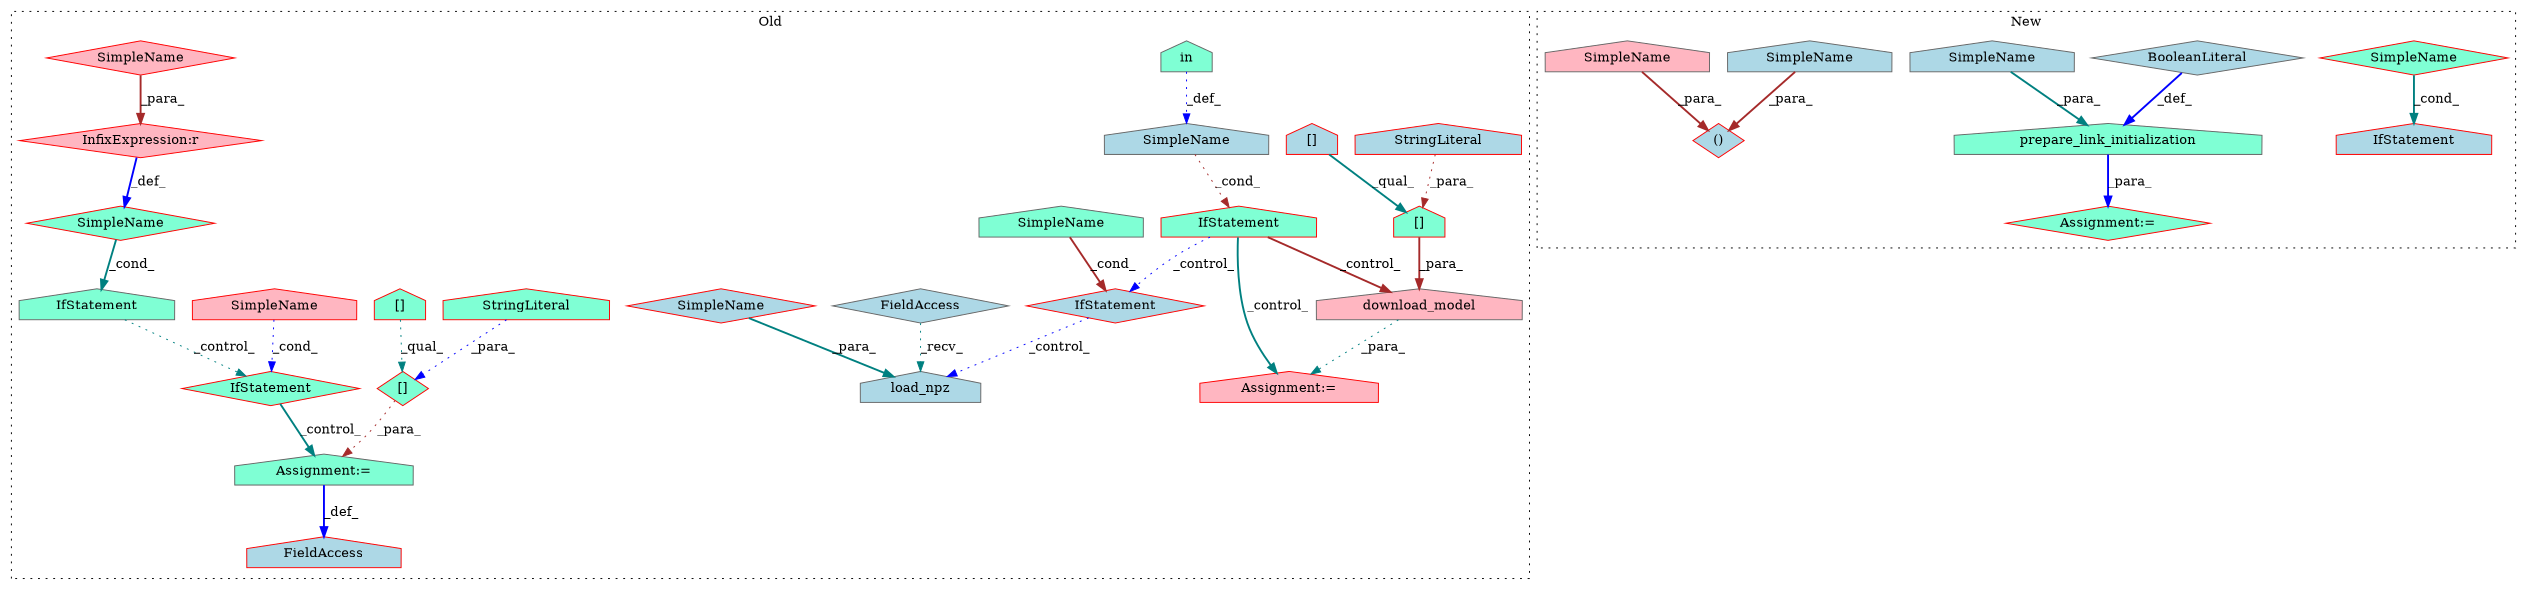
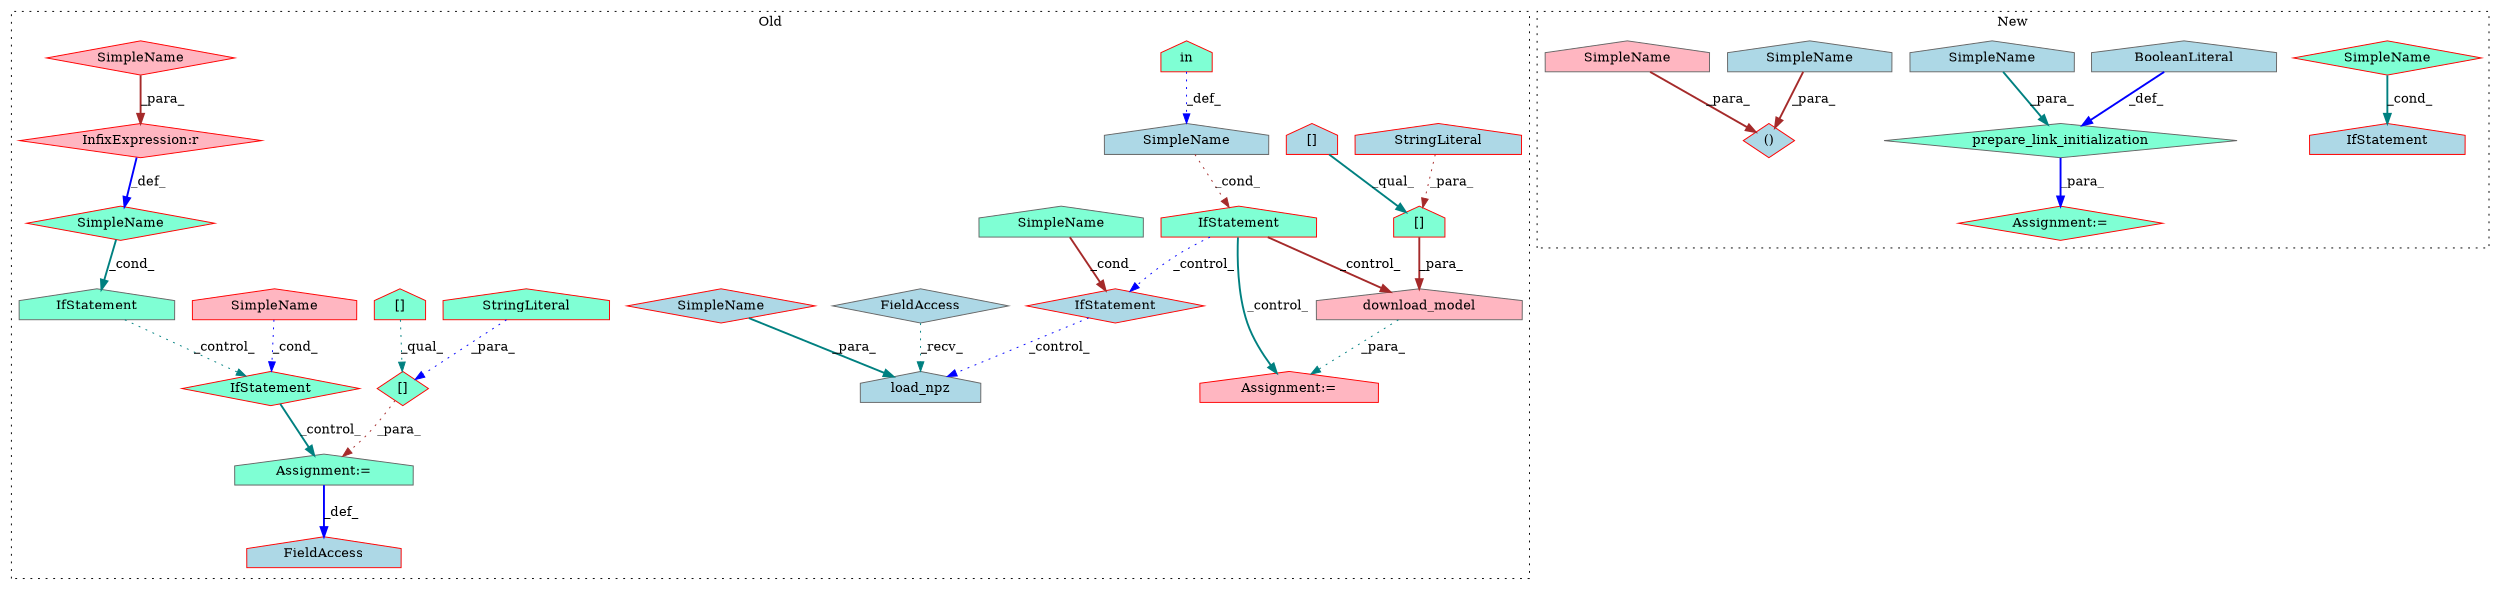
node "in": color gray40 -> red
node "BooleanLiteral": shape diamond -> house
node "prepare_link_initialization": shape house -> diamond
